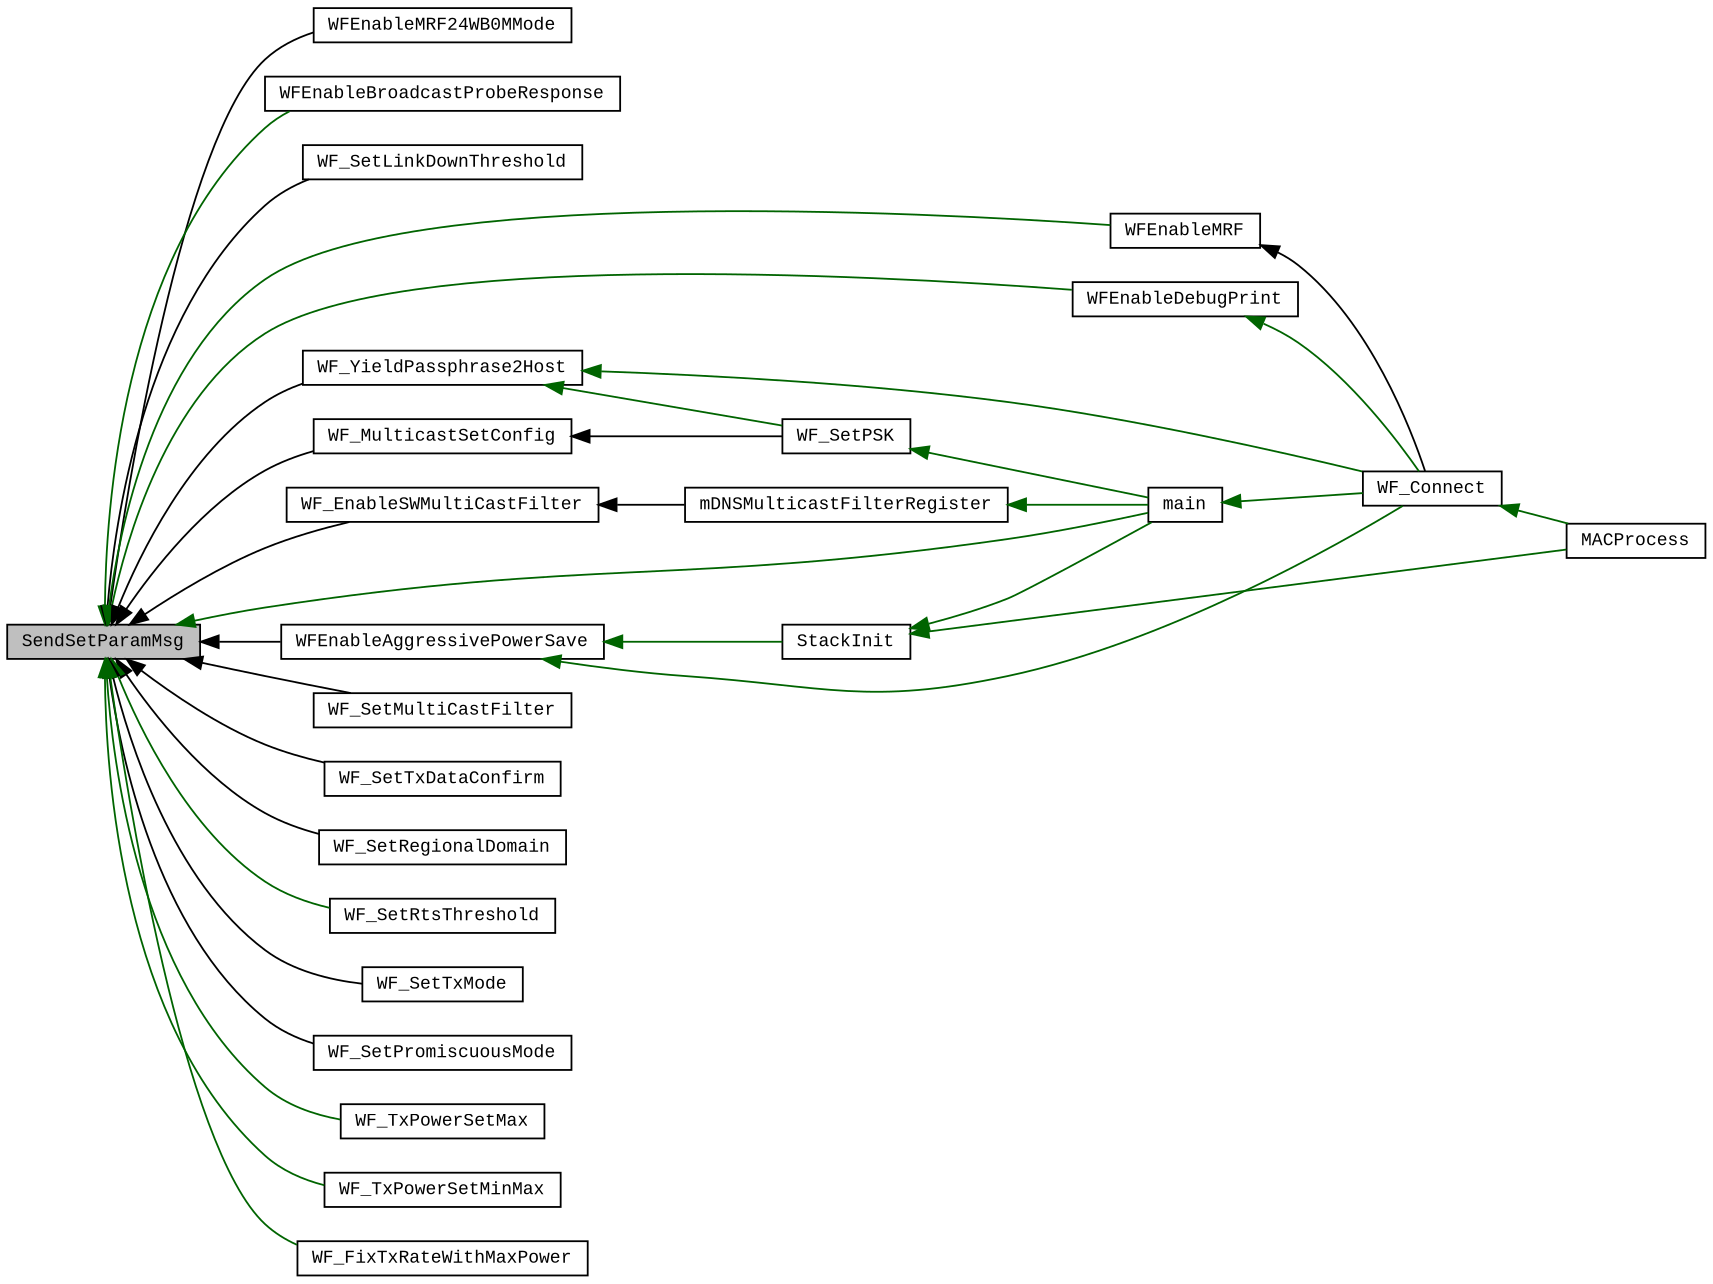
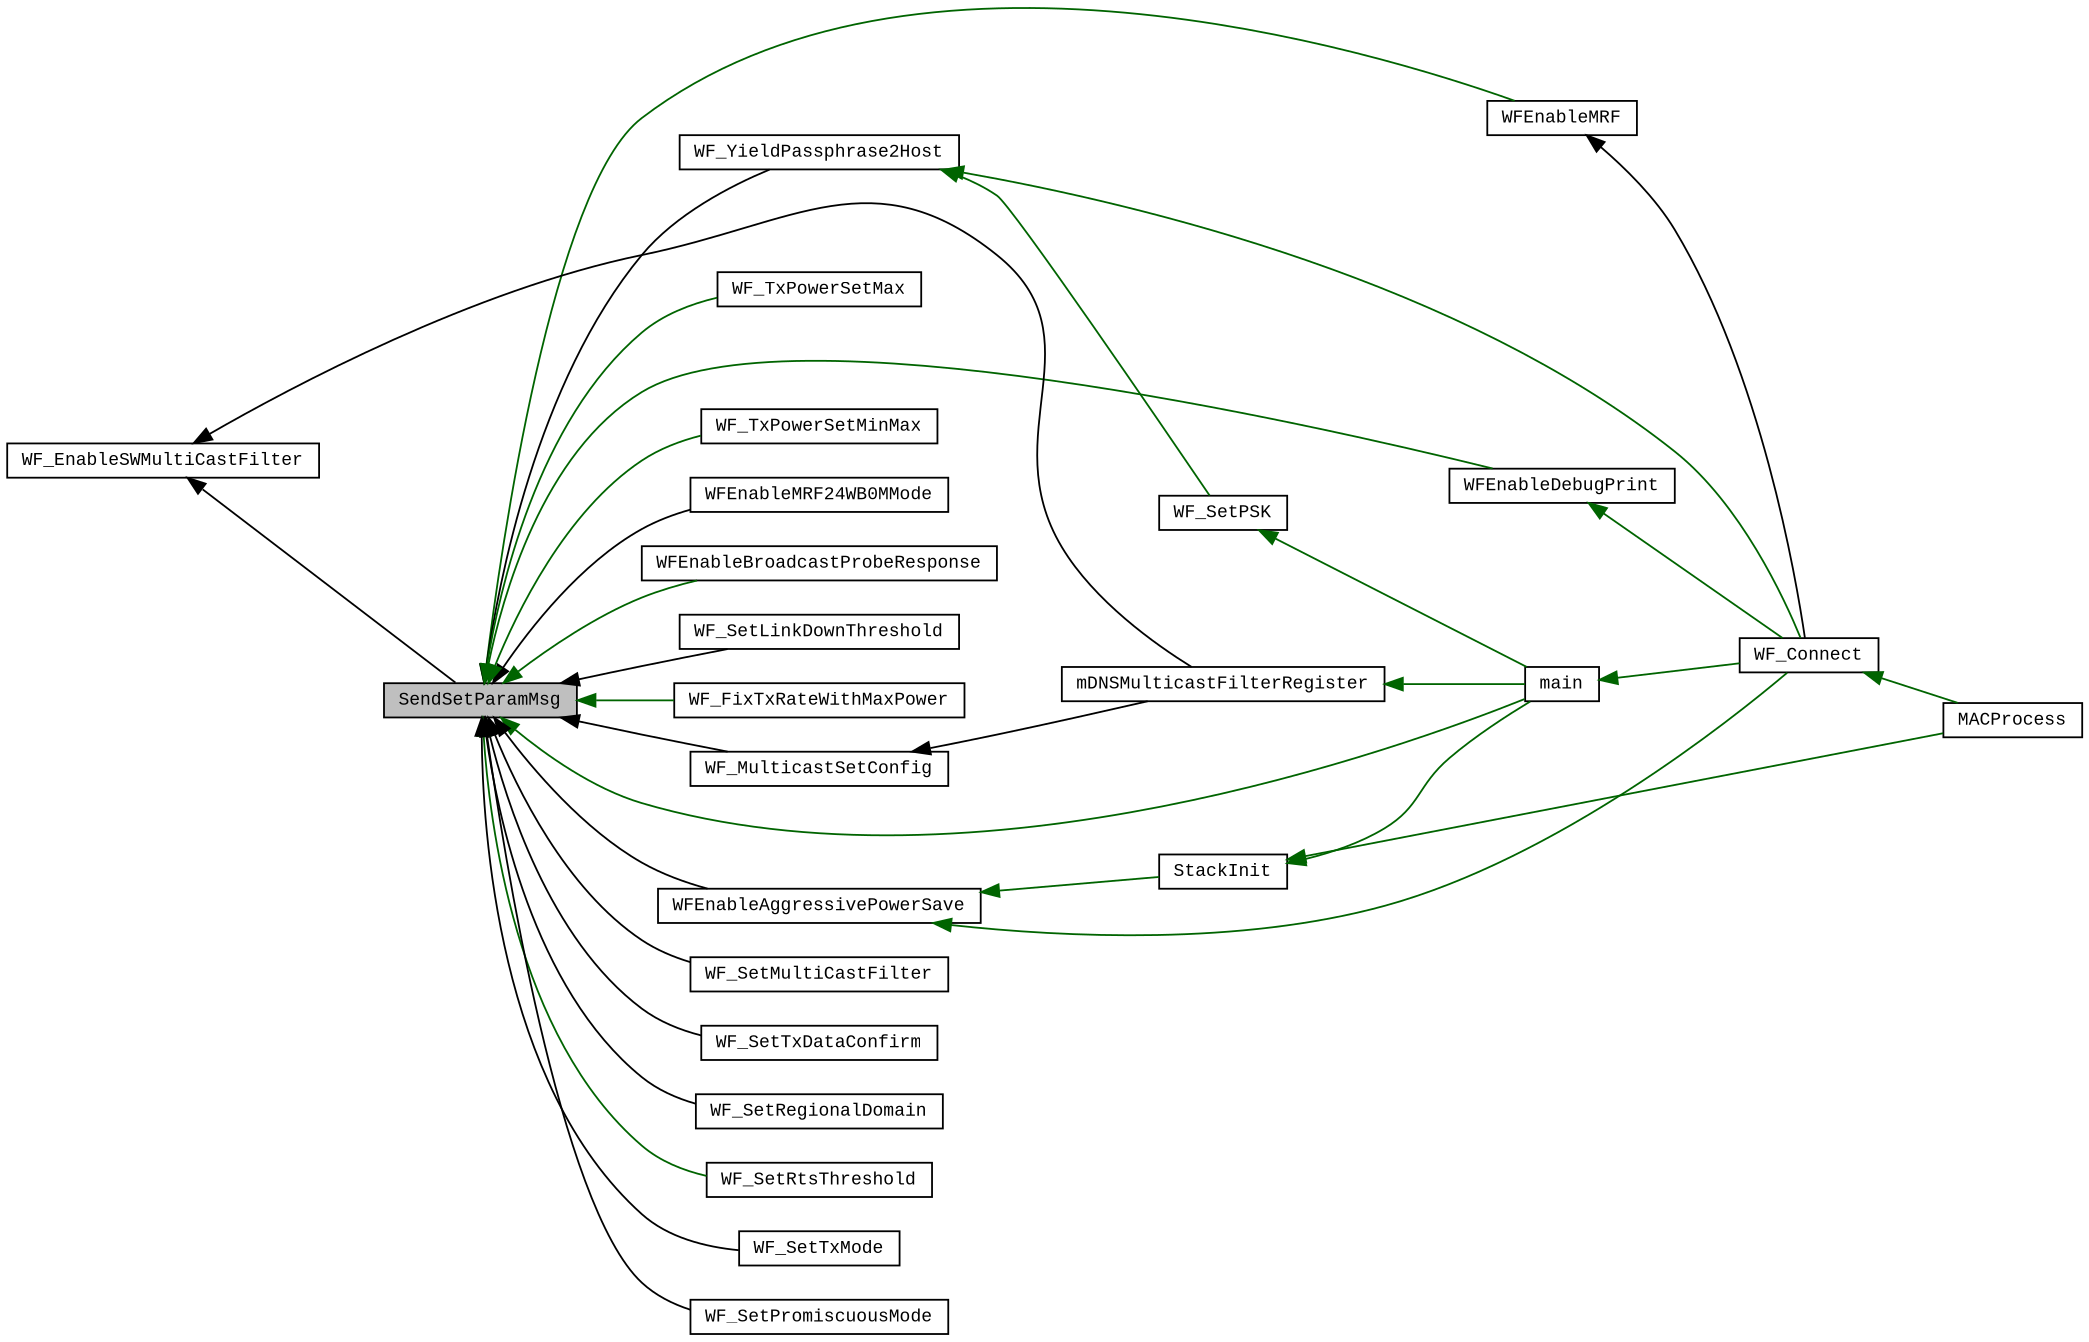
edge "WF_SetPSK" -> "WF_MulticastSetConfig": now "mDNSMulticastFilterRegister" -> "WF_MulticastSetConfig"
edge "WF_EnableSWMultiCastFilter" -> "SendSetParamMsg": reversed
